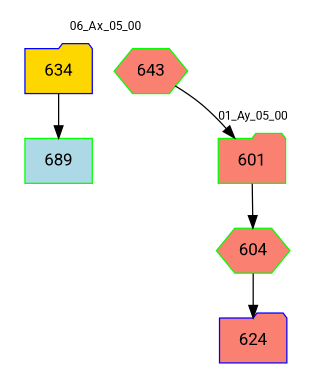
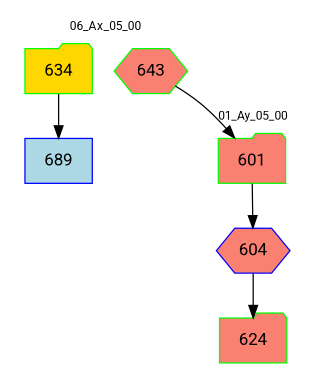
node "634": color blue -> green
node "689": color green -> blue
node "604": color green -> blue
node "624": color blue -> green
